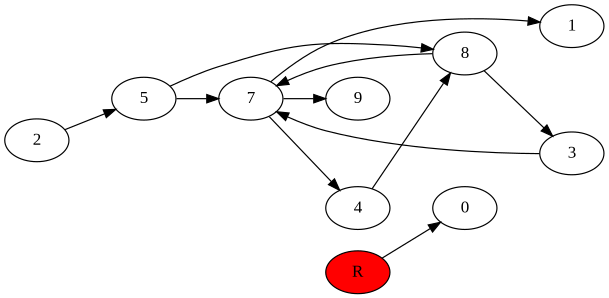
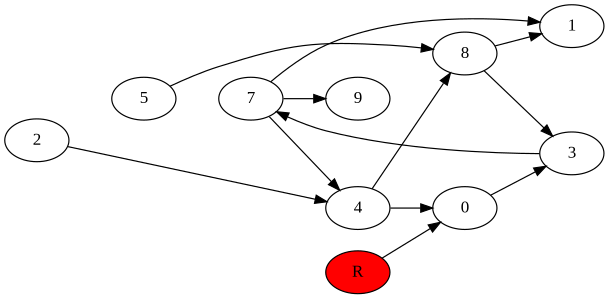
edge "8" -> "7": now "8" -> "1"
edge "5" -> "7": removed
edge "2" -> "5": now "2" -> "4"
edge "0" -> "3": added
edge "4" -> "0": added
